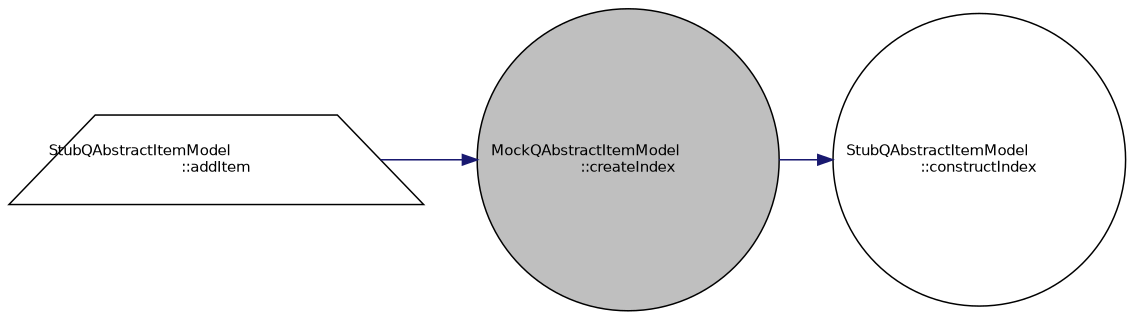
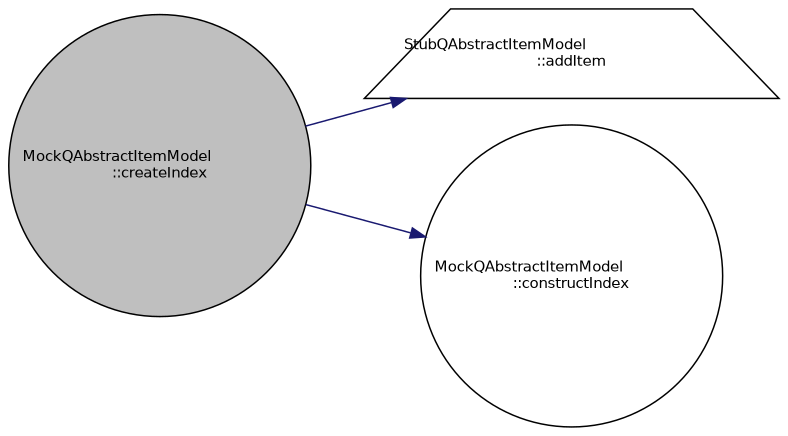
edge "StubQAbstractItemModel ::addItem" -> "MockQAbstractItemModel ::createIndex": reversed
node "StubQAbstractItemModel ::constructIndex": label "StubQAbstractItemModel ::constructIndex" -> "MockQAbstractItemModel ::constructIndex"
